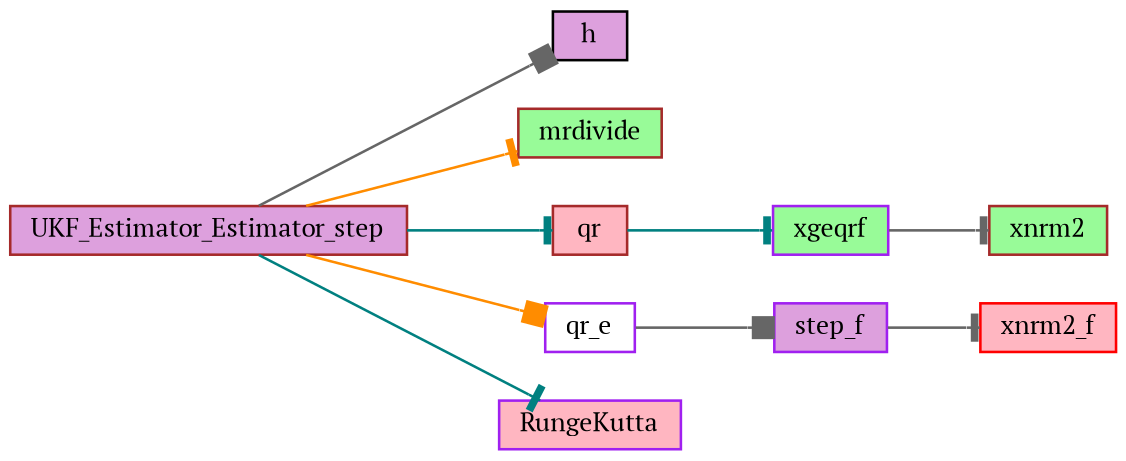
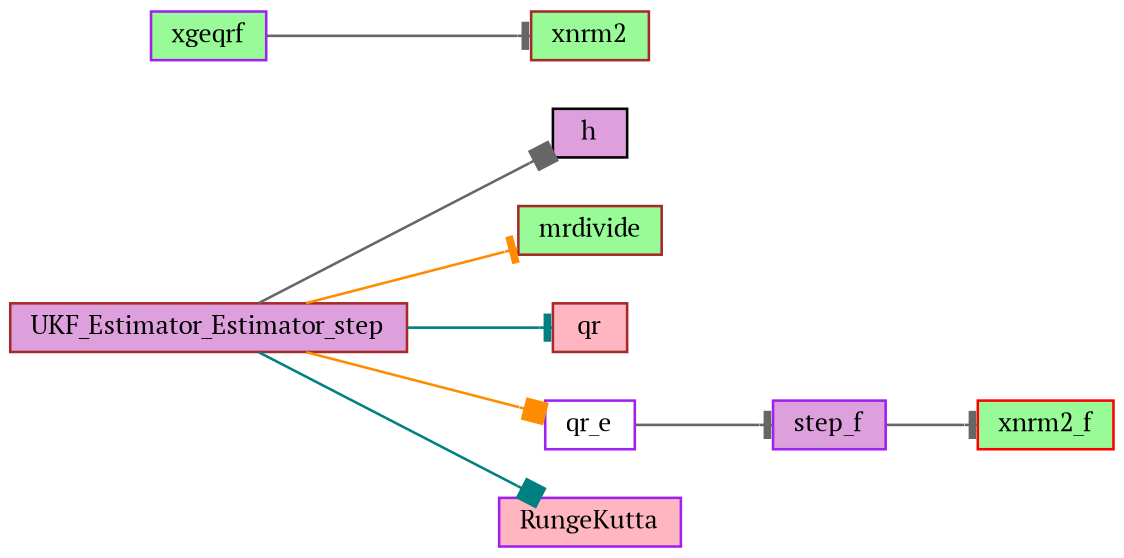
edge "qr" -> "xgeqrf": removed
edge "UKF_Estimator_Estimator_step" -> "RungeKutta": arrowhead tee -> box
edge "qr_e" -> "step_f": arrowhead box -> tee
node "xnrm2_f": fillcolor lightpink -> palegreen
